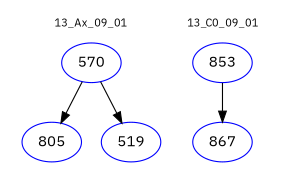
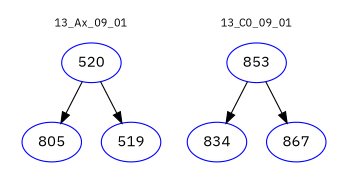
node "570": label "570" -> "520"
node "834": added
